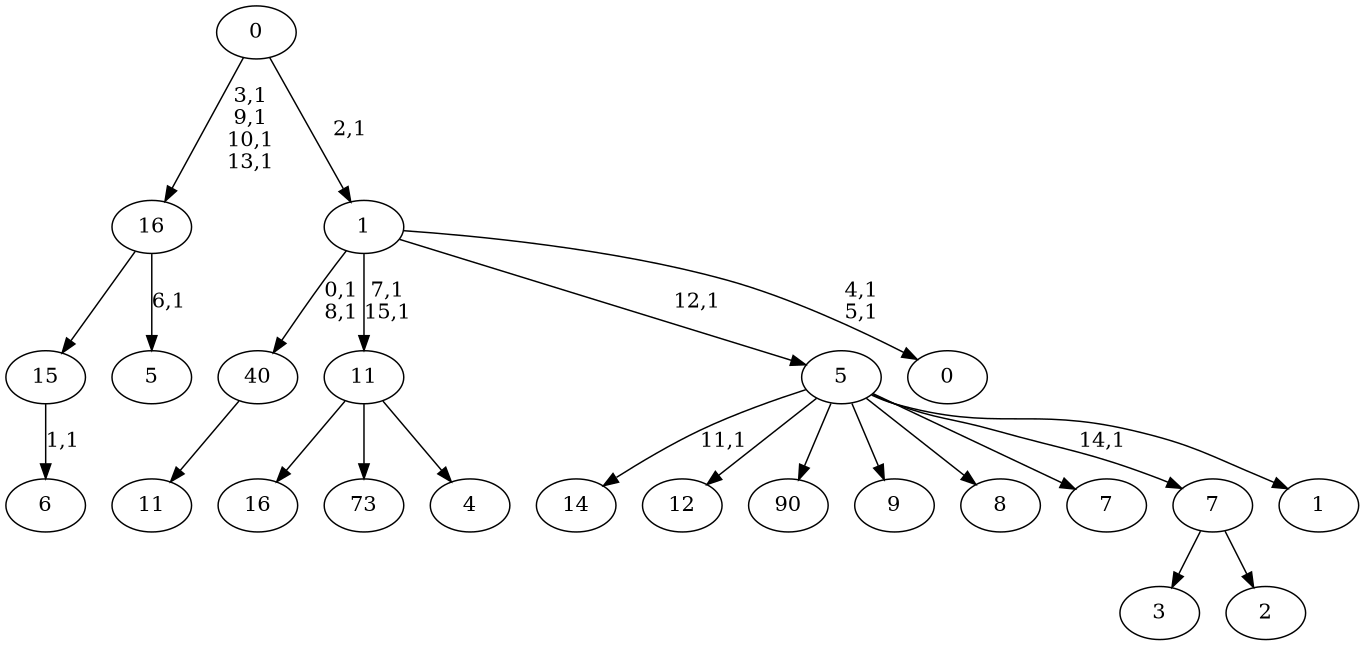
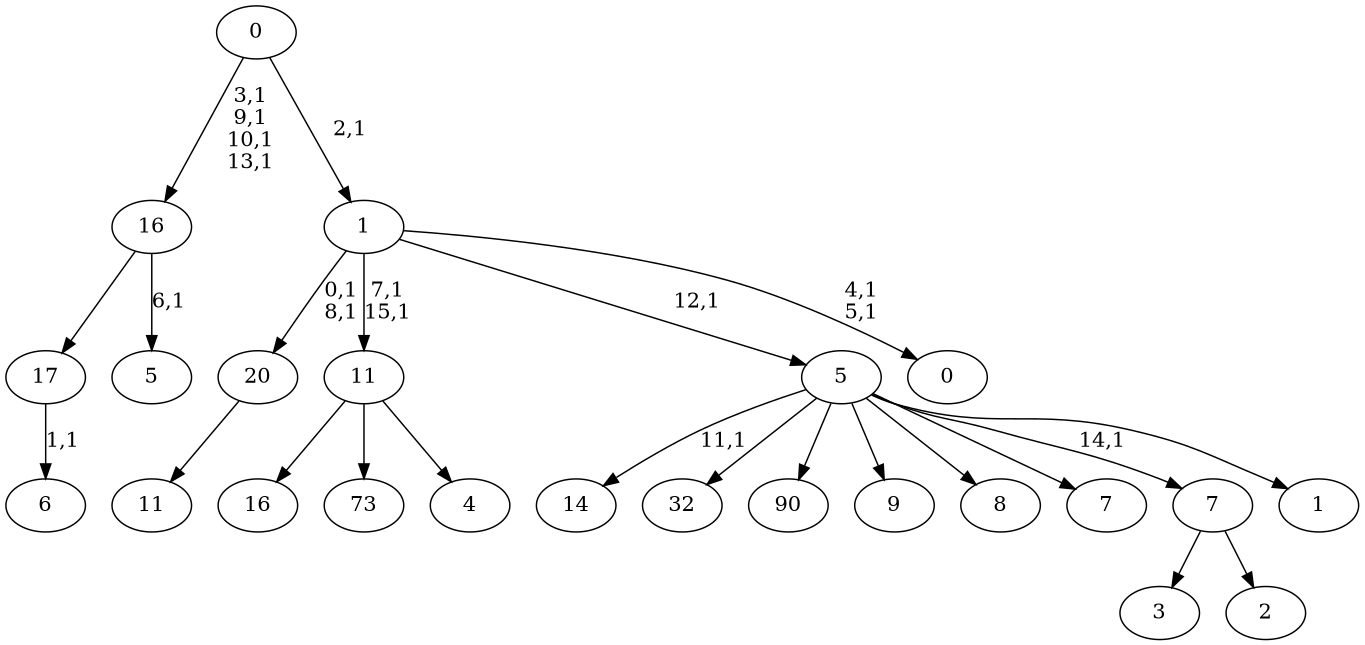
node "15": label "15" -> "17"
node "40": label "40" -> "20"
node "12": label "12" -> "32"
